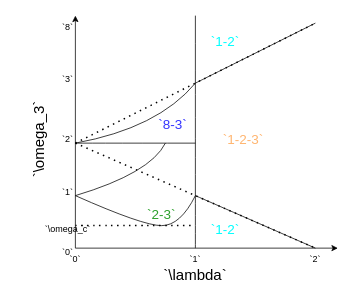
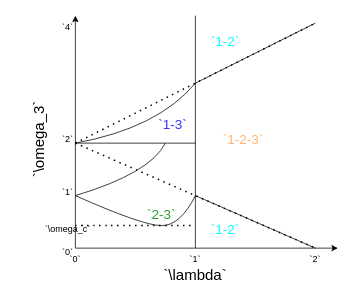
node "`8`": label "`8`" -> "`4`"
node "`3`": removed
node "`8-3`": label "`8-3`" -> "`1-3`"
